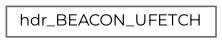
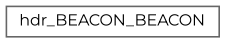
node "hdr_BEACON_UFETCH": label "hdr_BEACON_UFETCH" -> "hdr_BEACON_BEACON"
